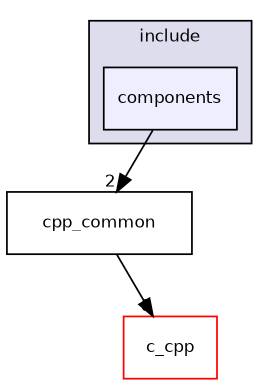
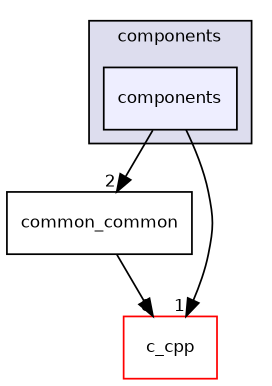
cluster "include": label "include" -> "components"
edge "components" -> "c_cpp": added
node "cpp_common": label "cpp_common" -> "common_common"
